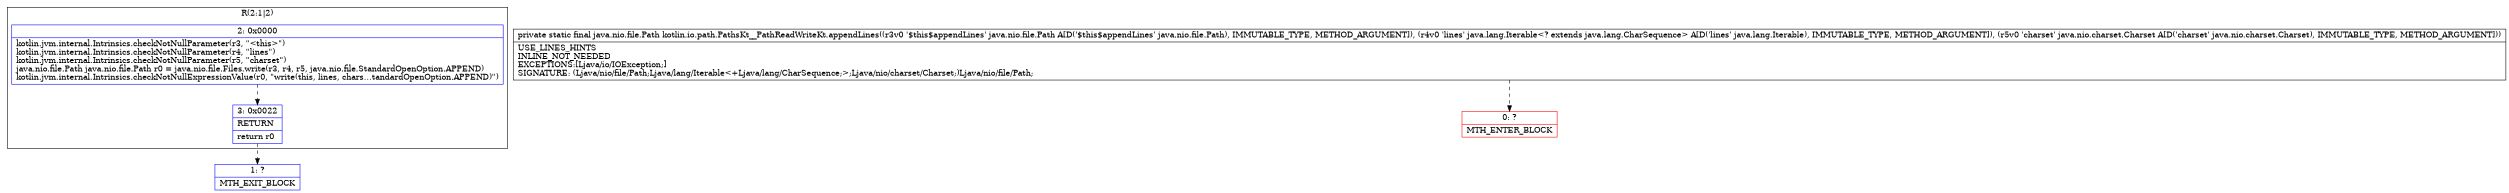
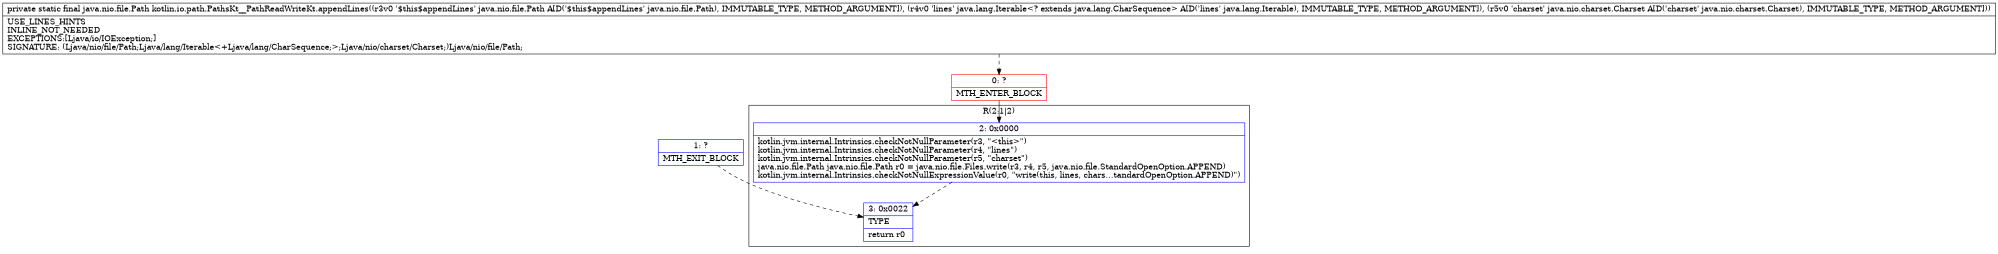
edge "0: ?" -> "2: 0x0000": added
node "3: 0x0022": text "RETURN" -> "TYPE"
edge "3: 0x0022" -> "1: ?": reversed
